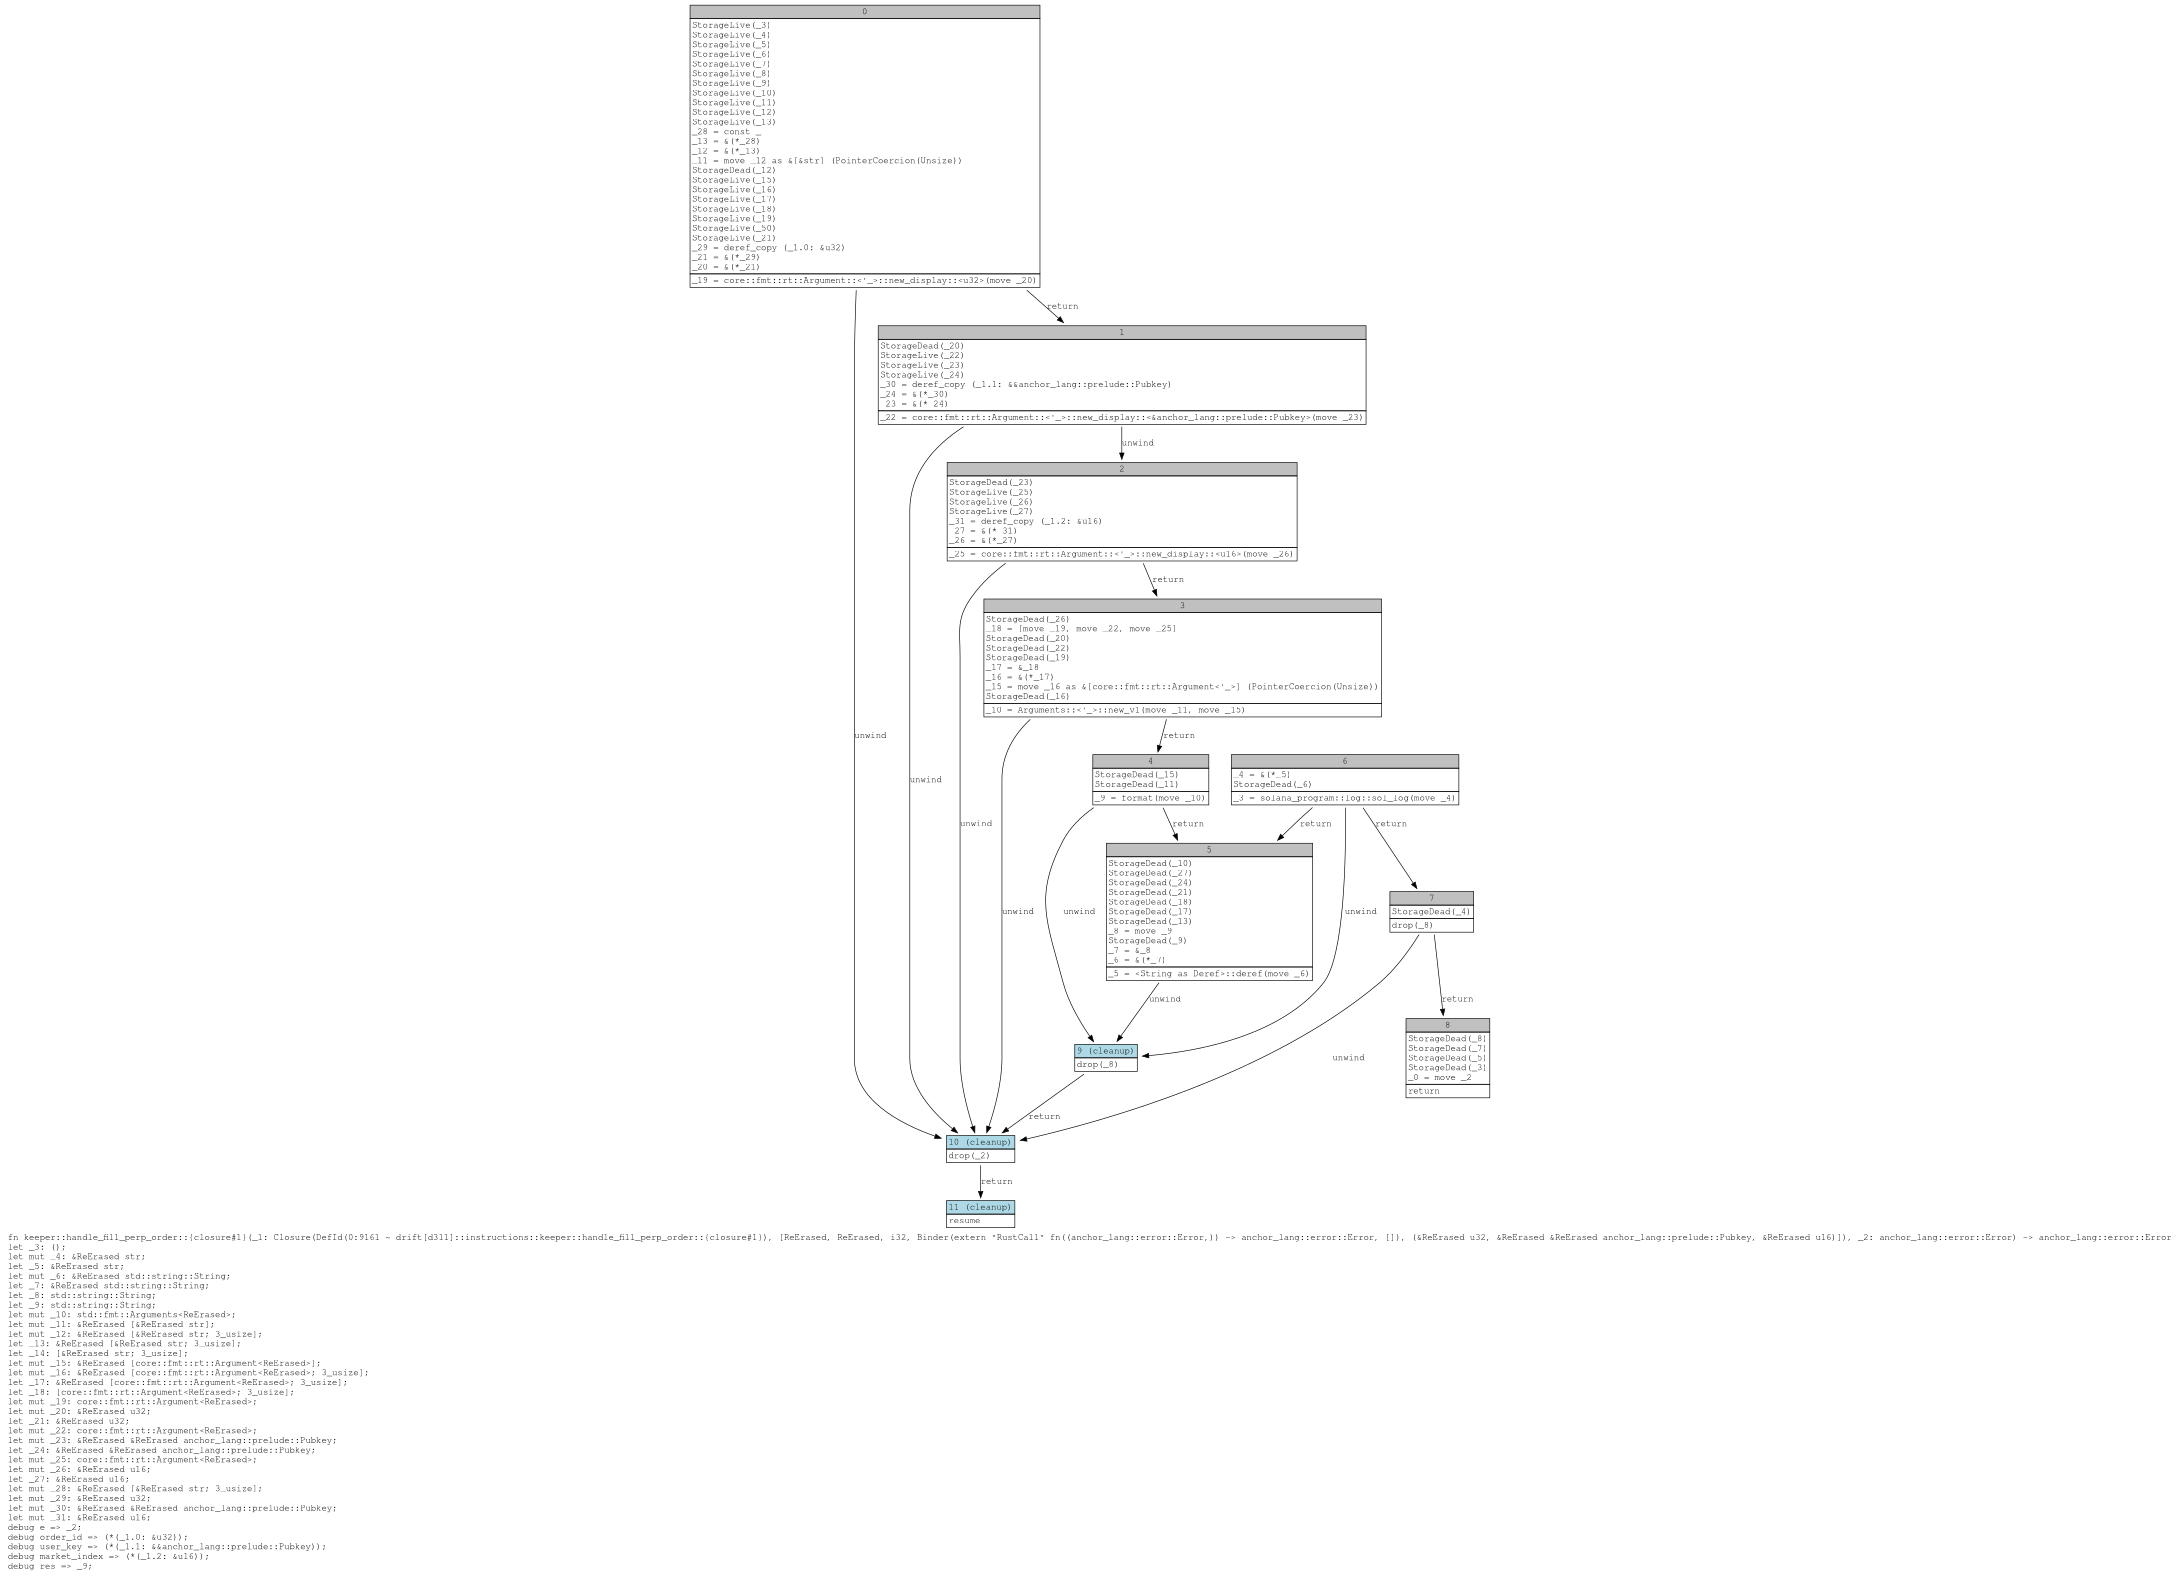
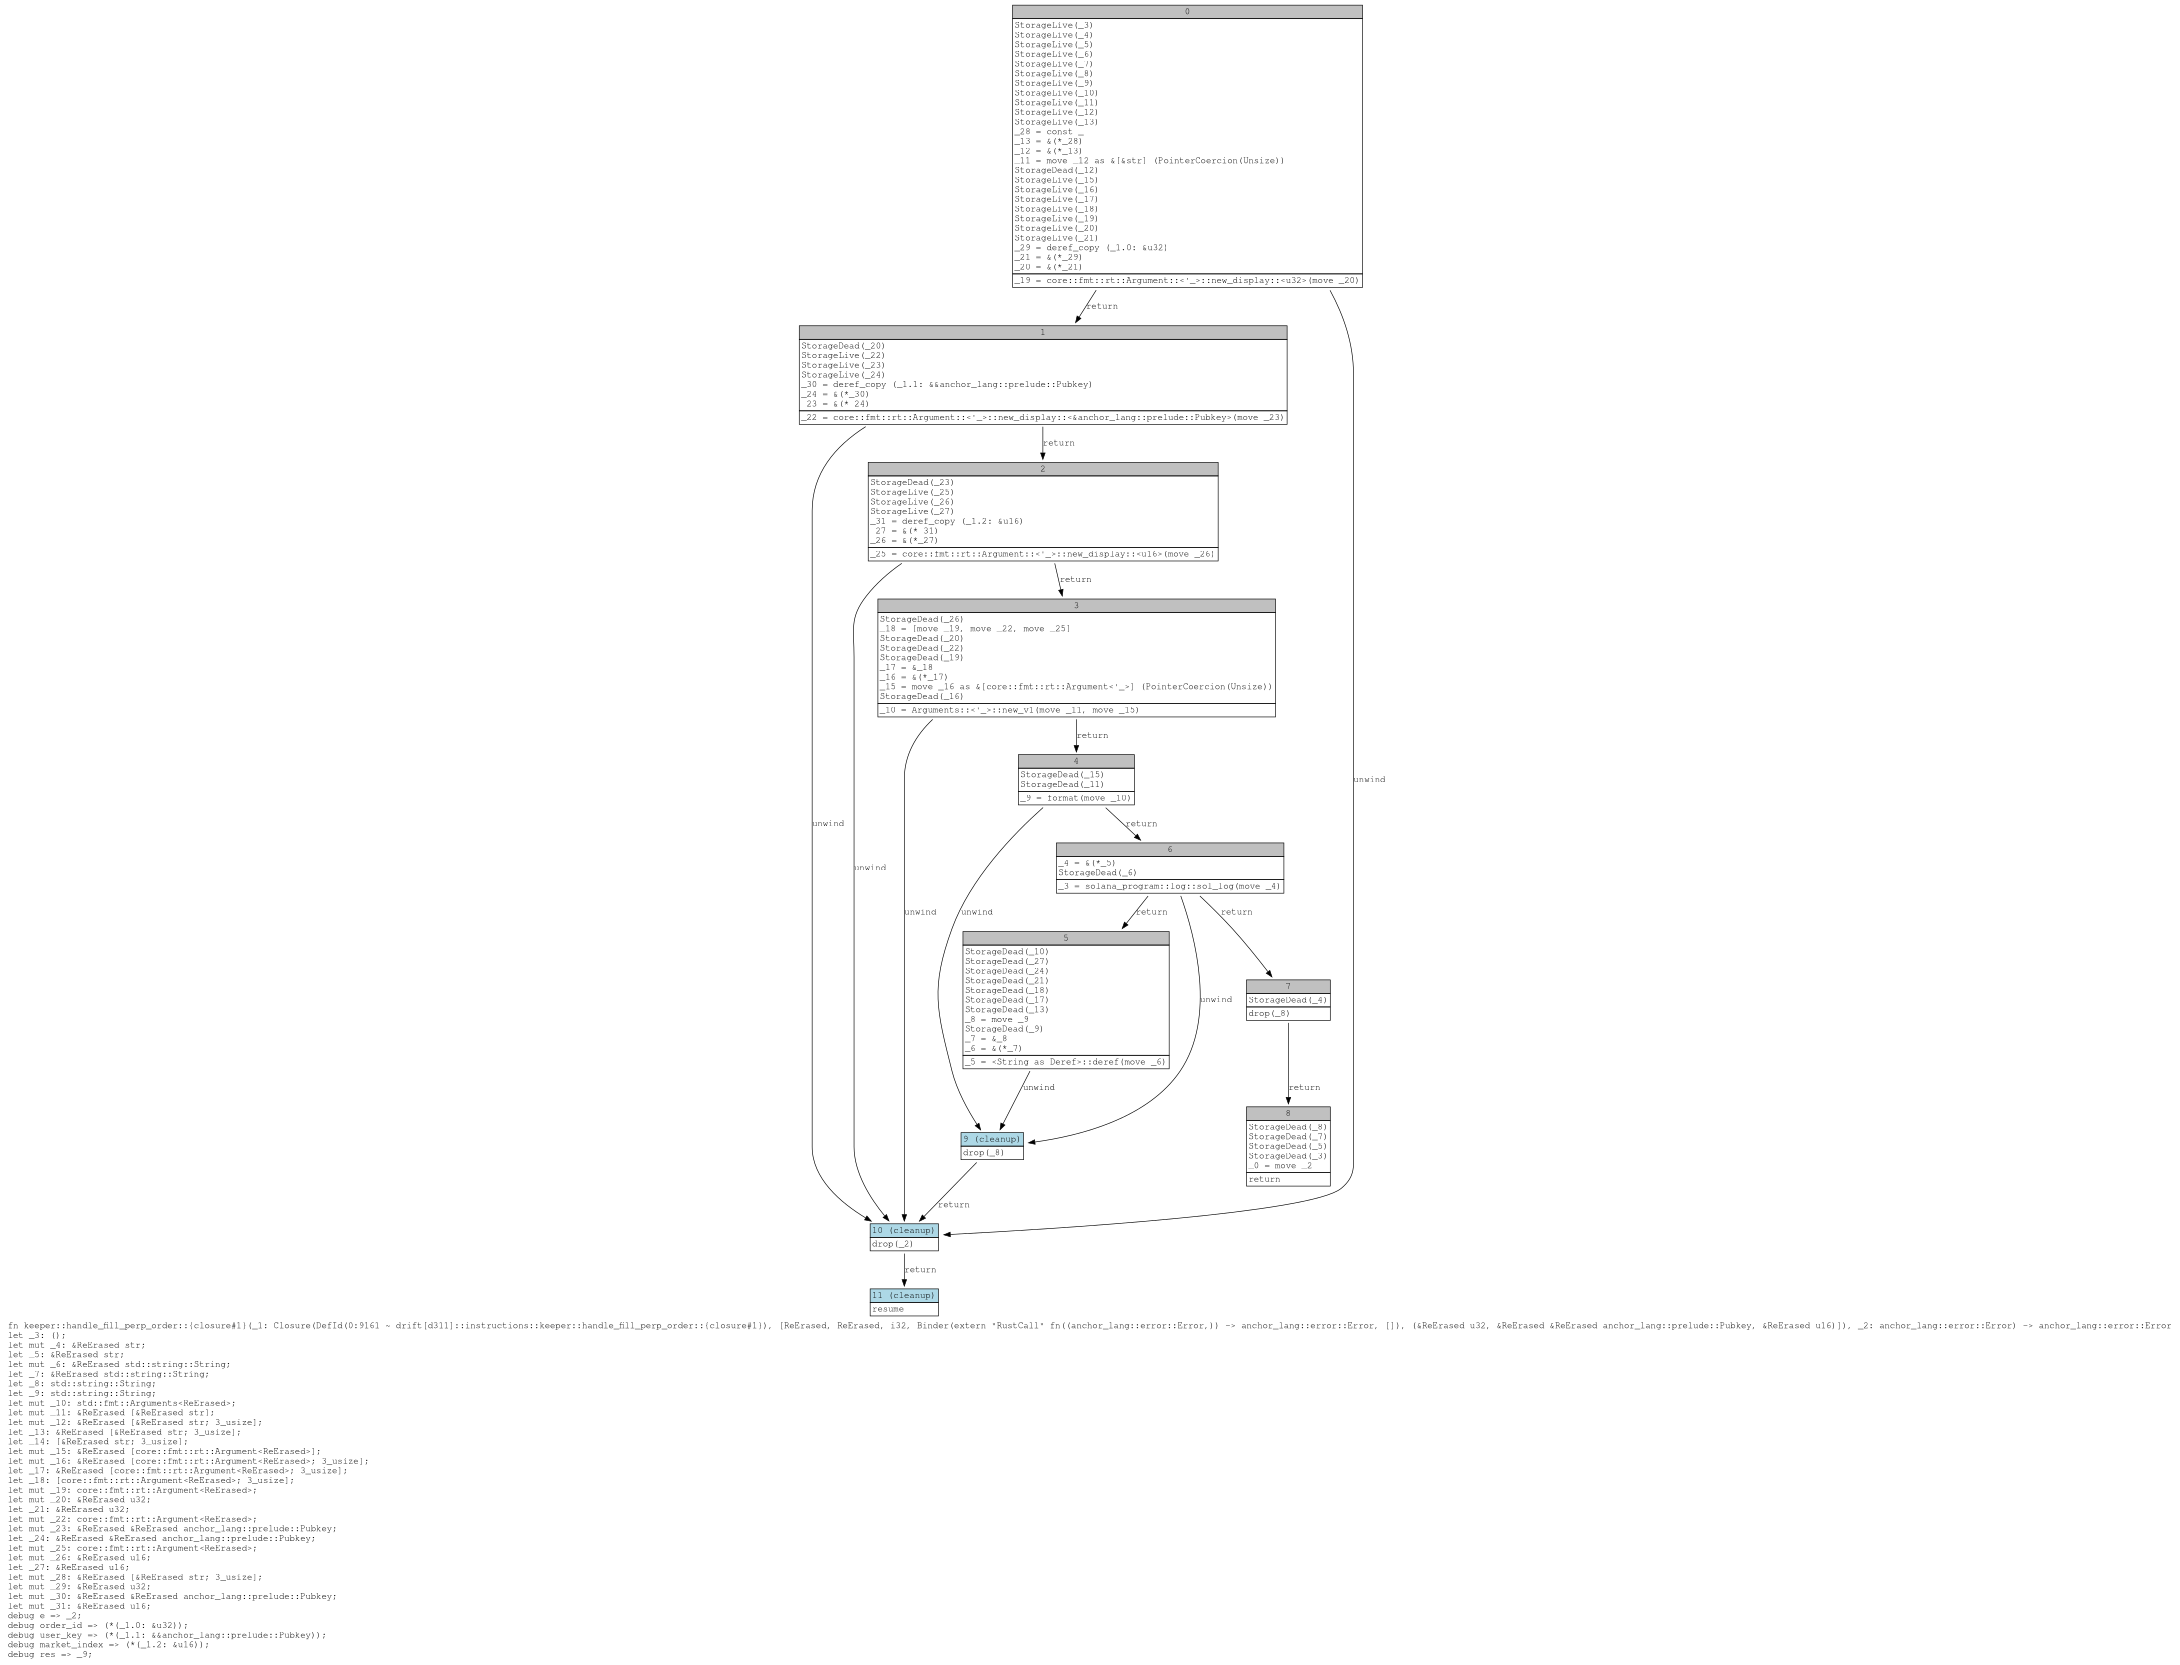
node "0": text "StorageLive(_50)" -> "StorageLive(_20)"
edge "1" -> "2": label "unwind" -> "return"
edge "4" -> "5": now "4" -> "6"
edge "7" -> "10 (cleanup)": removed, label "unwind"
